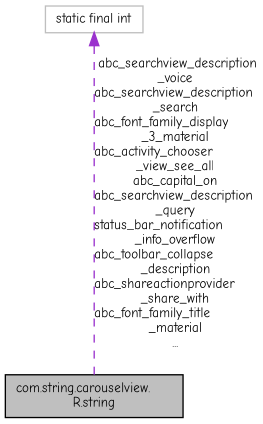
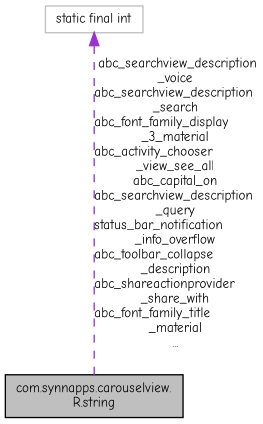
node "com.string.carouselview. R.string": label "com.string.carouselview. R.string" -> "com.synnapps.carouselview. R.string"
